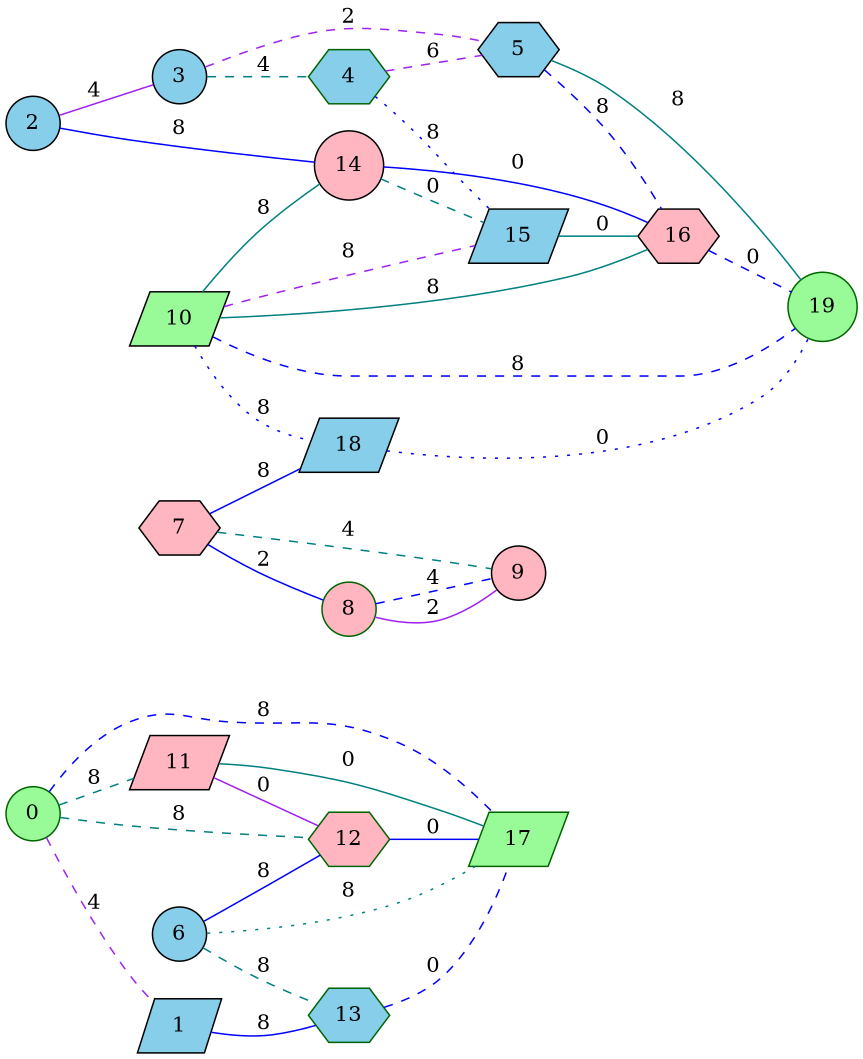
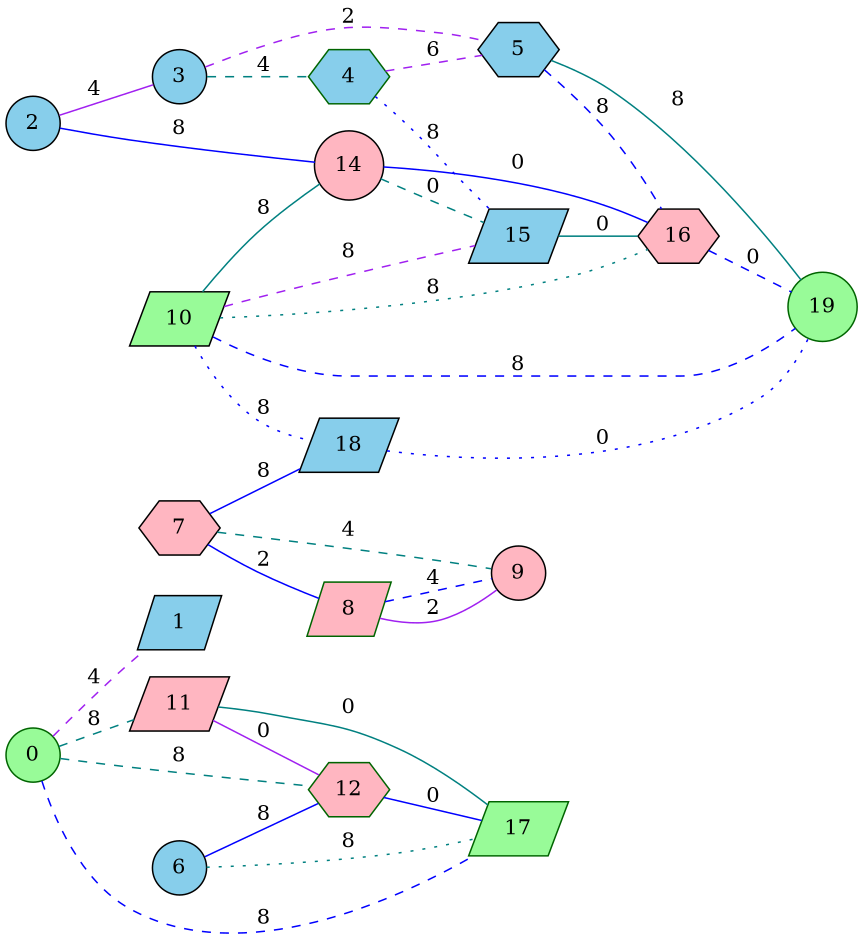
edge "16" -- "10": style solid -> dotted
node "8": shape circle -> parallelogram
node "13": removed
